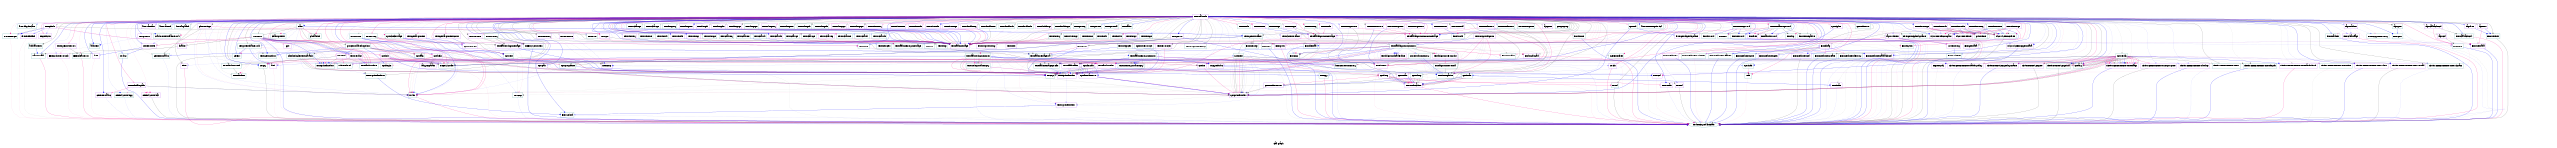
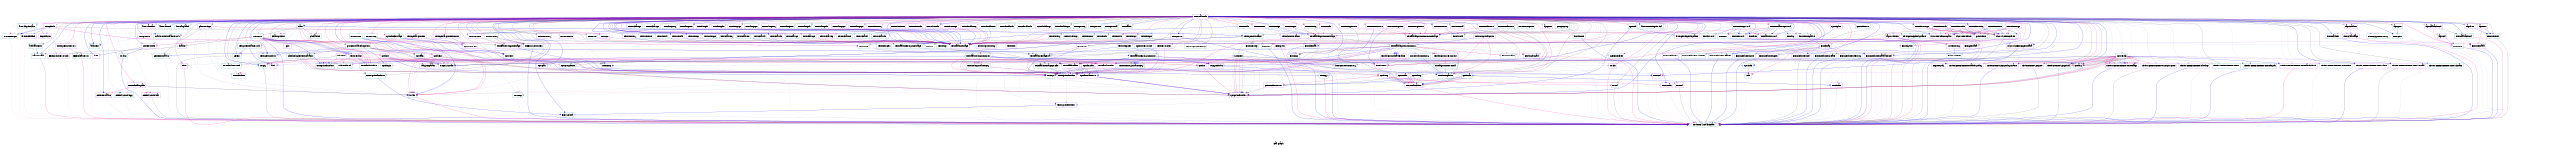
edge "external node" -> "test_fail_memory_message": now "test_BN_le" -> "test_fail_memory_message"
node "Node0x5628d4583da0": label "Node0x5628d4583da0" -> "Node0x5428d4583da0"
